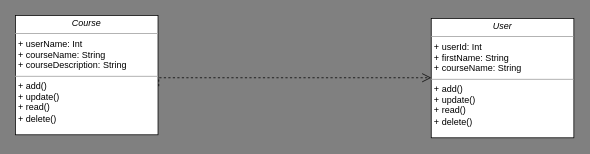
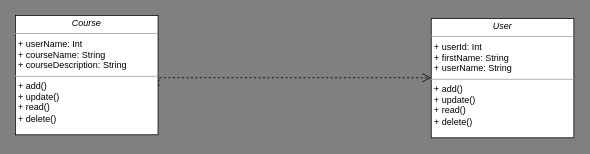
node "User + userId: Int + firstName: String + courseName: String + add() + update() + read() + delete()": label "User + userId: Int + firstName: String + courseName: String + add() + update() + read() + delete()" -> "User + userId: Int + firstName: String + userName: String + add() + update() + read() + delete()"
